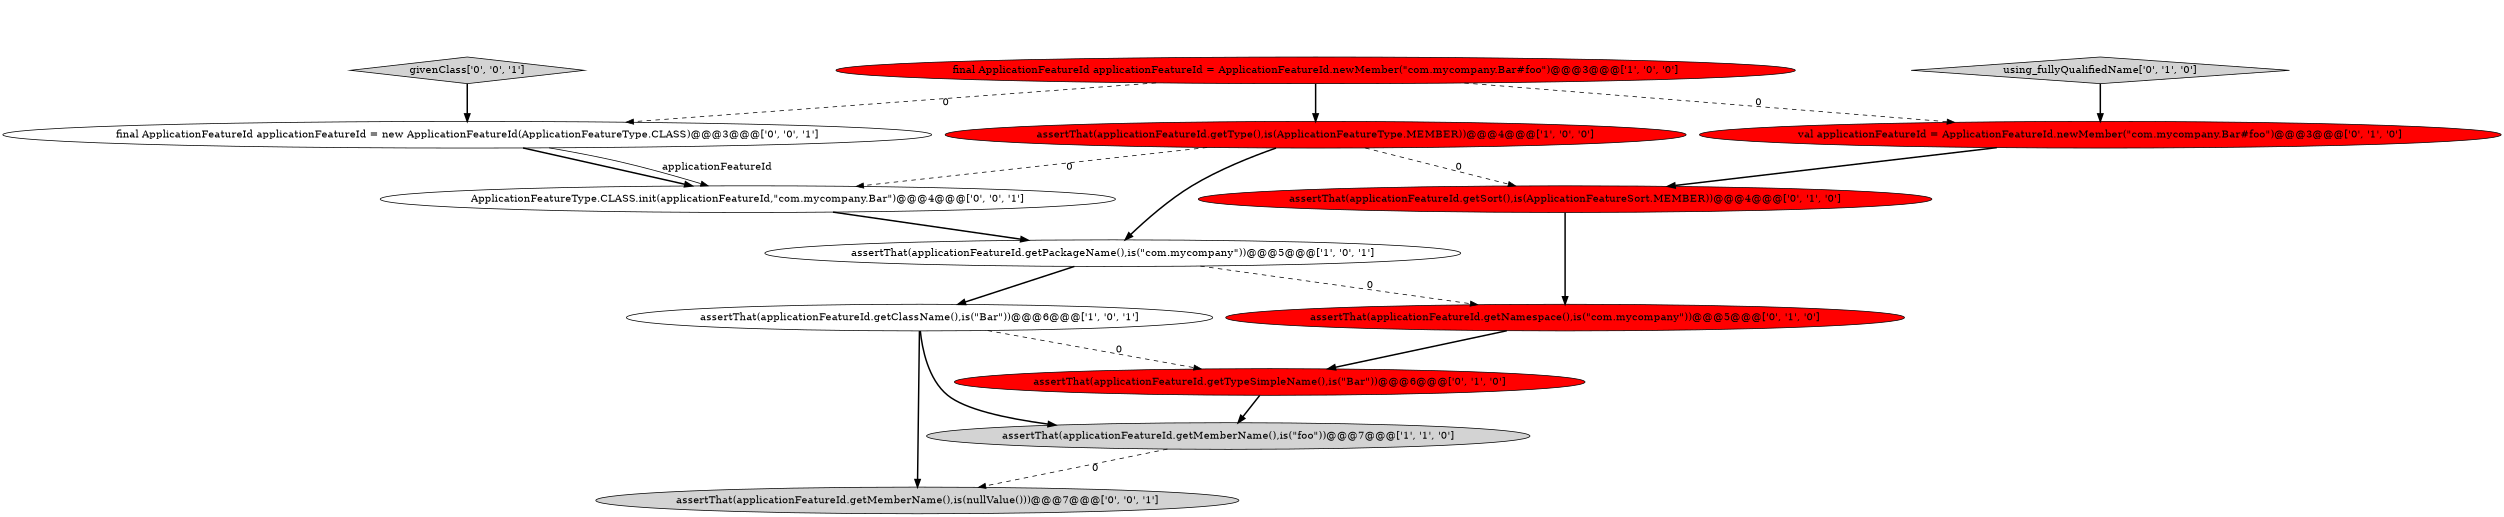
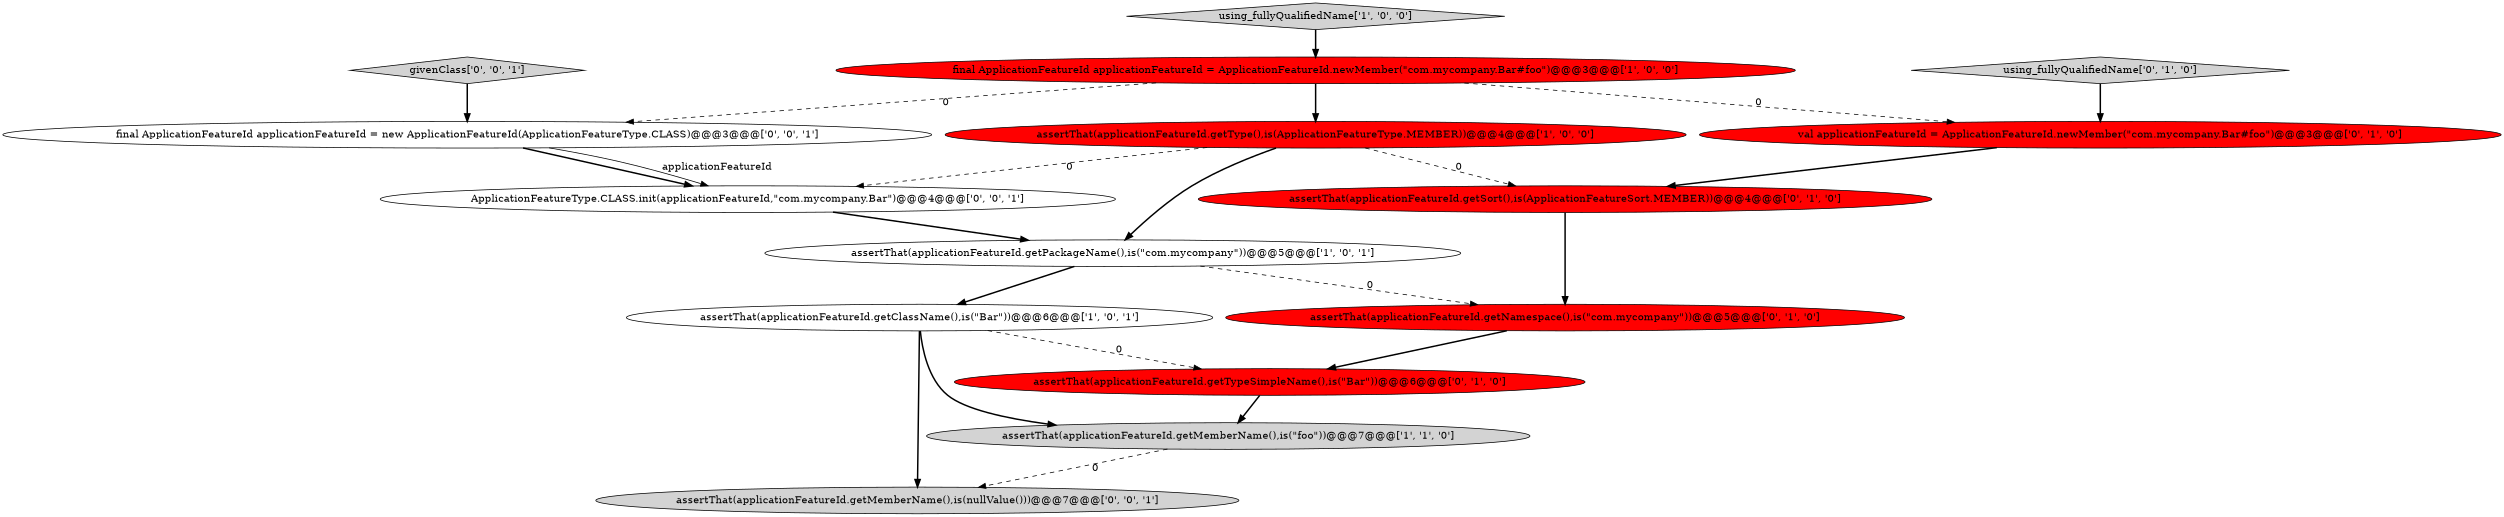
node "using_fullyQualifiedName['1', '0', '0']": added
